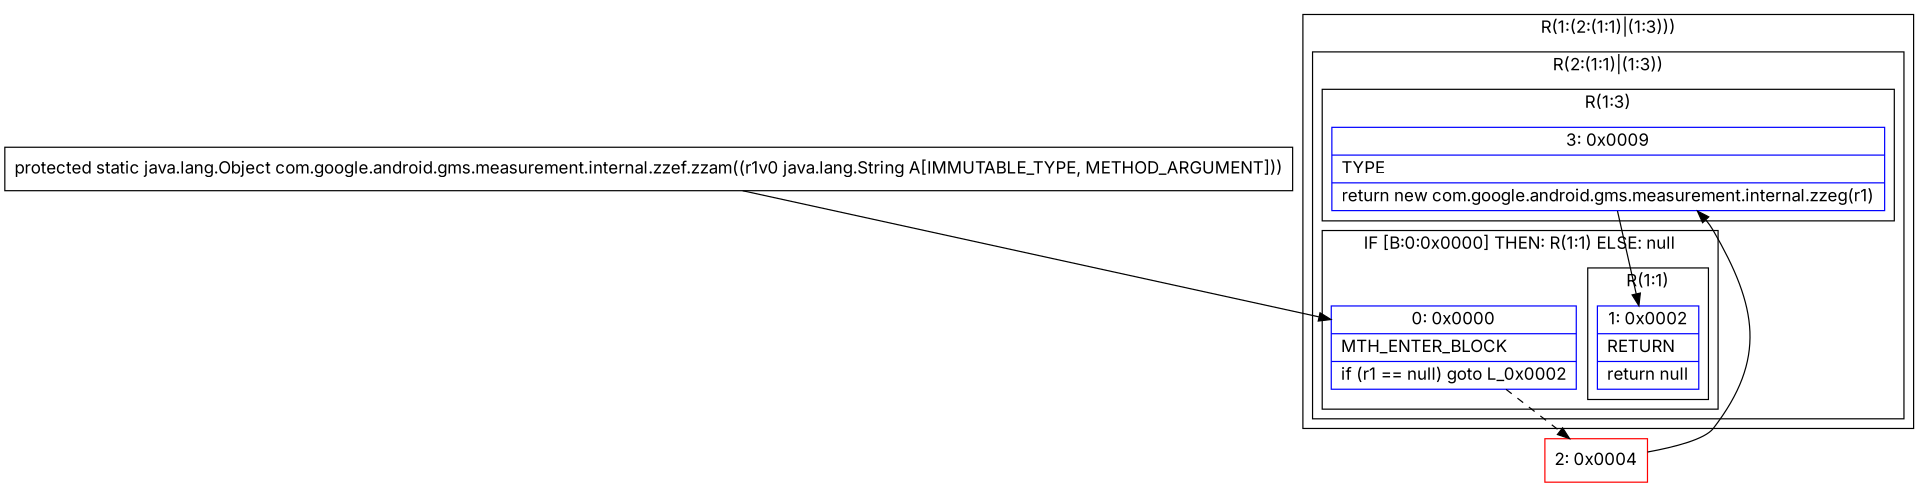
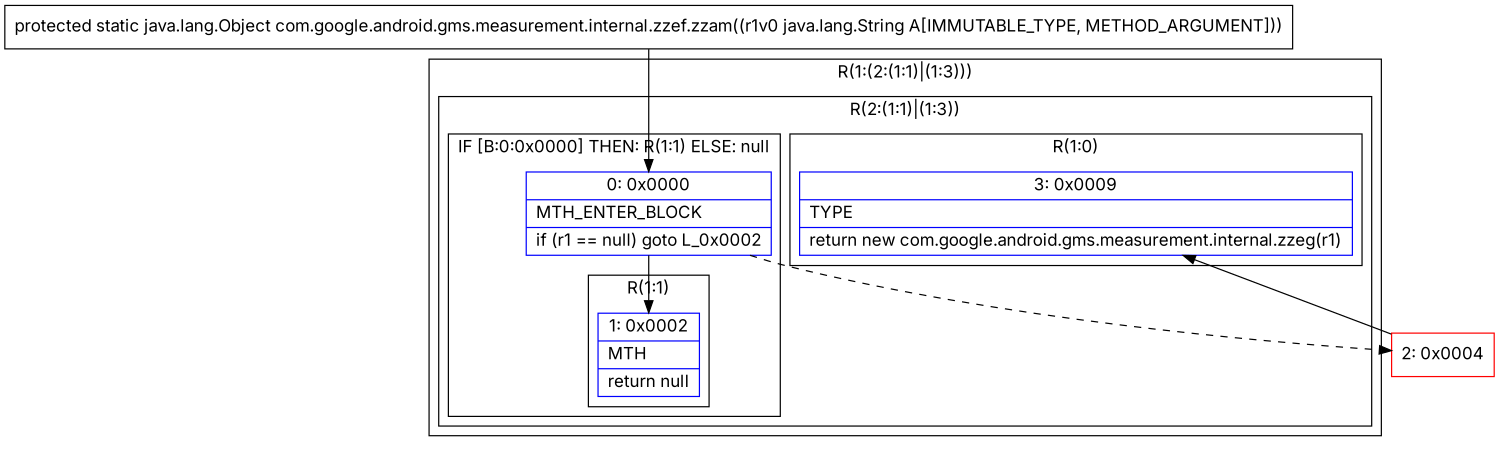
cluster "R(1:3)": label "R(1:3)" -> "R(1:0)"
edge "3: 0x0009" -> "1: 0x0002": now "0: 0x0000" -> "1: 0x0002"
node "1: 0x0002": text "RETURN" -> "MTH"
